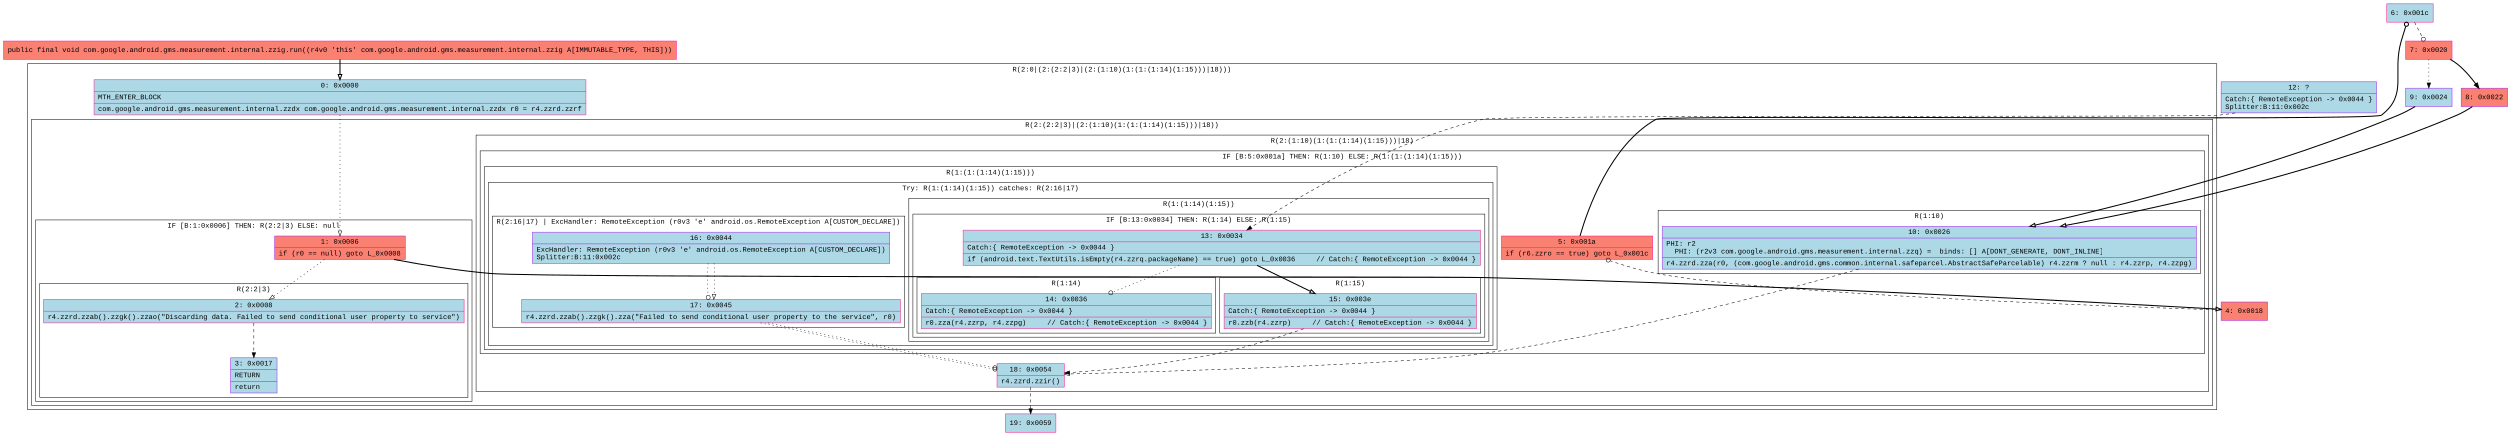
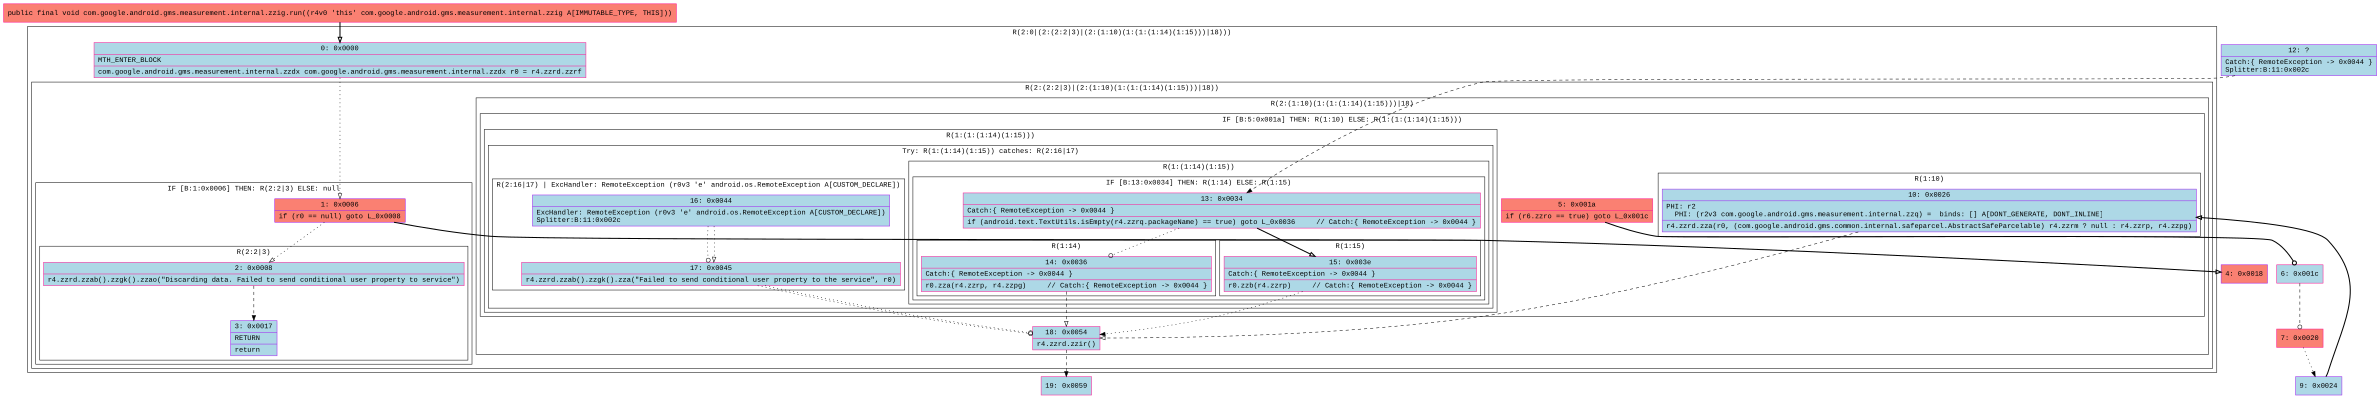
node "8: 0x0022": removed
edge "4: 0x0018" -> "5: 0x001a": removed
edge "14: 0x0036" -> "18: 0x0054": added
edge "15: 0x003e" -> "18: 0x0054": style dashed -> dotted
